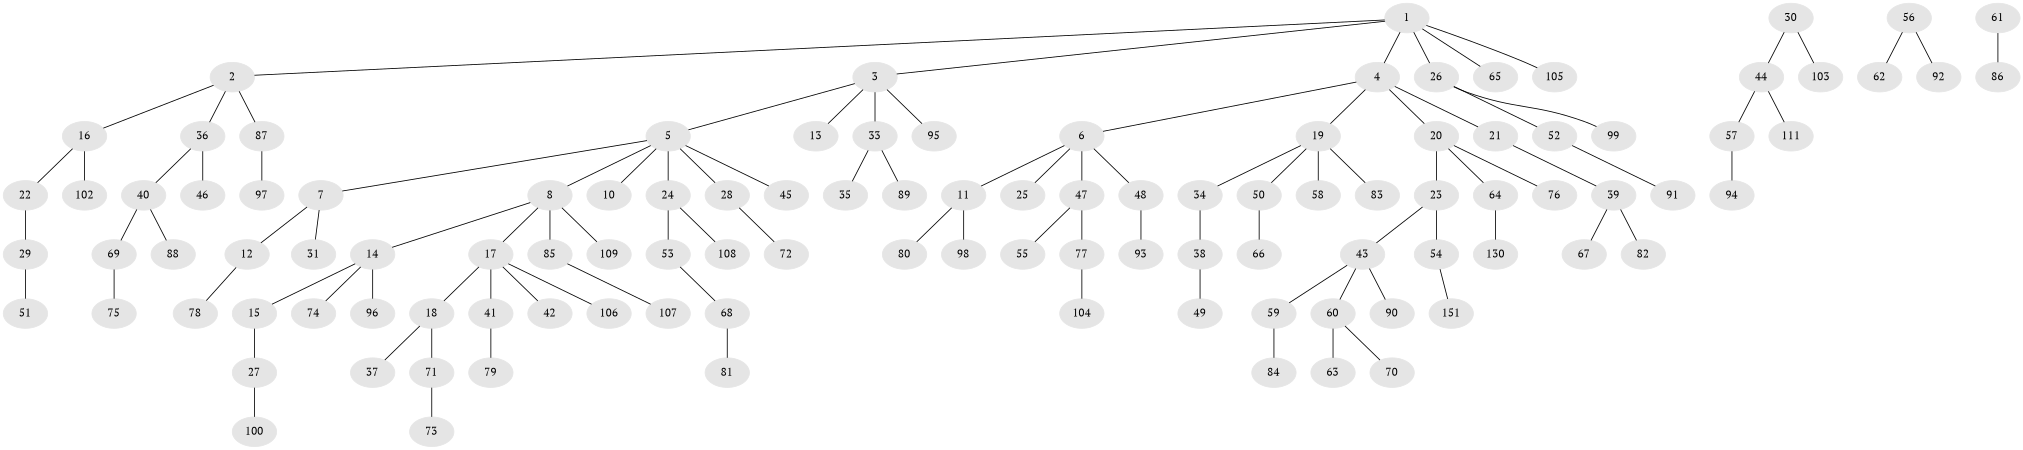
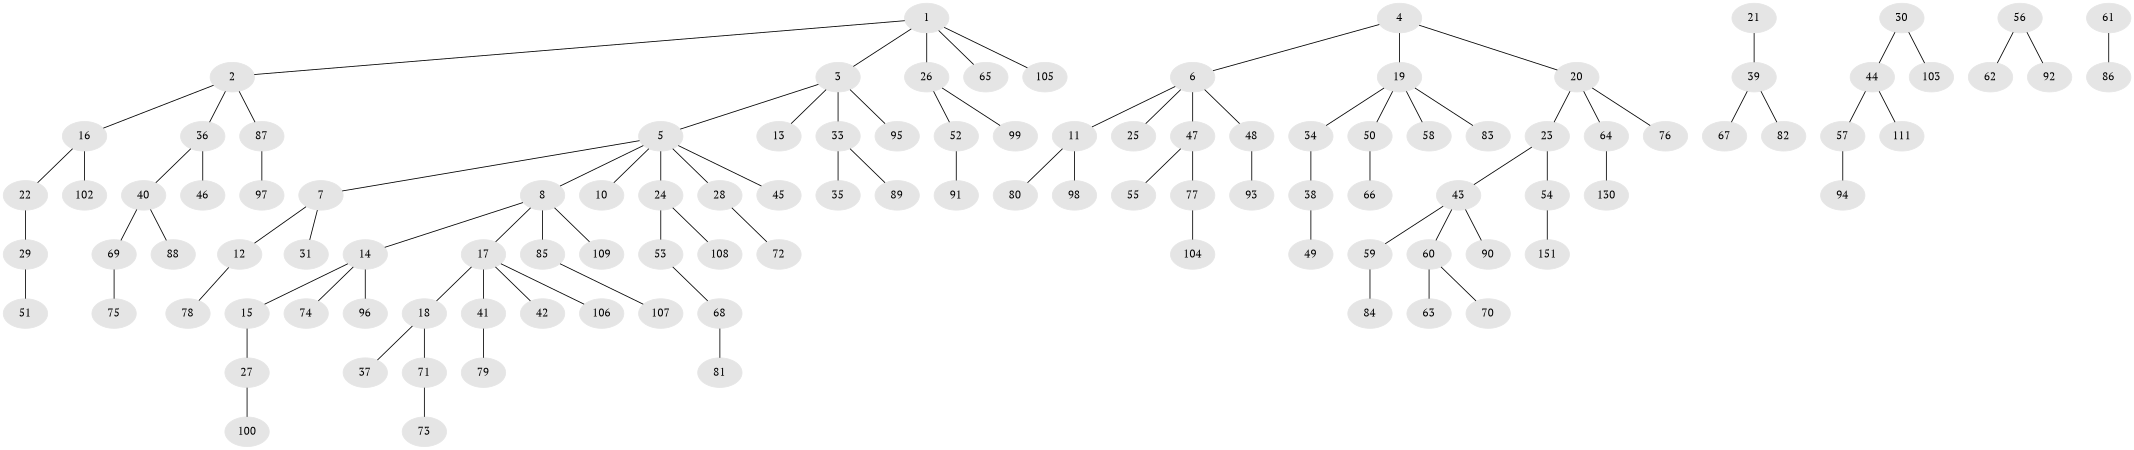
edge "1" -- "4": removed
edge "4" -- "21": removed
